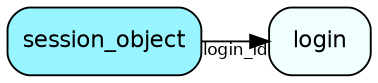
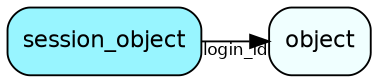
node "login": label "login" -> "object"
